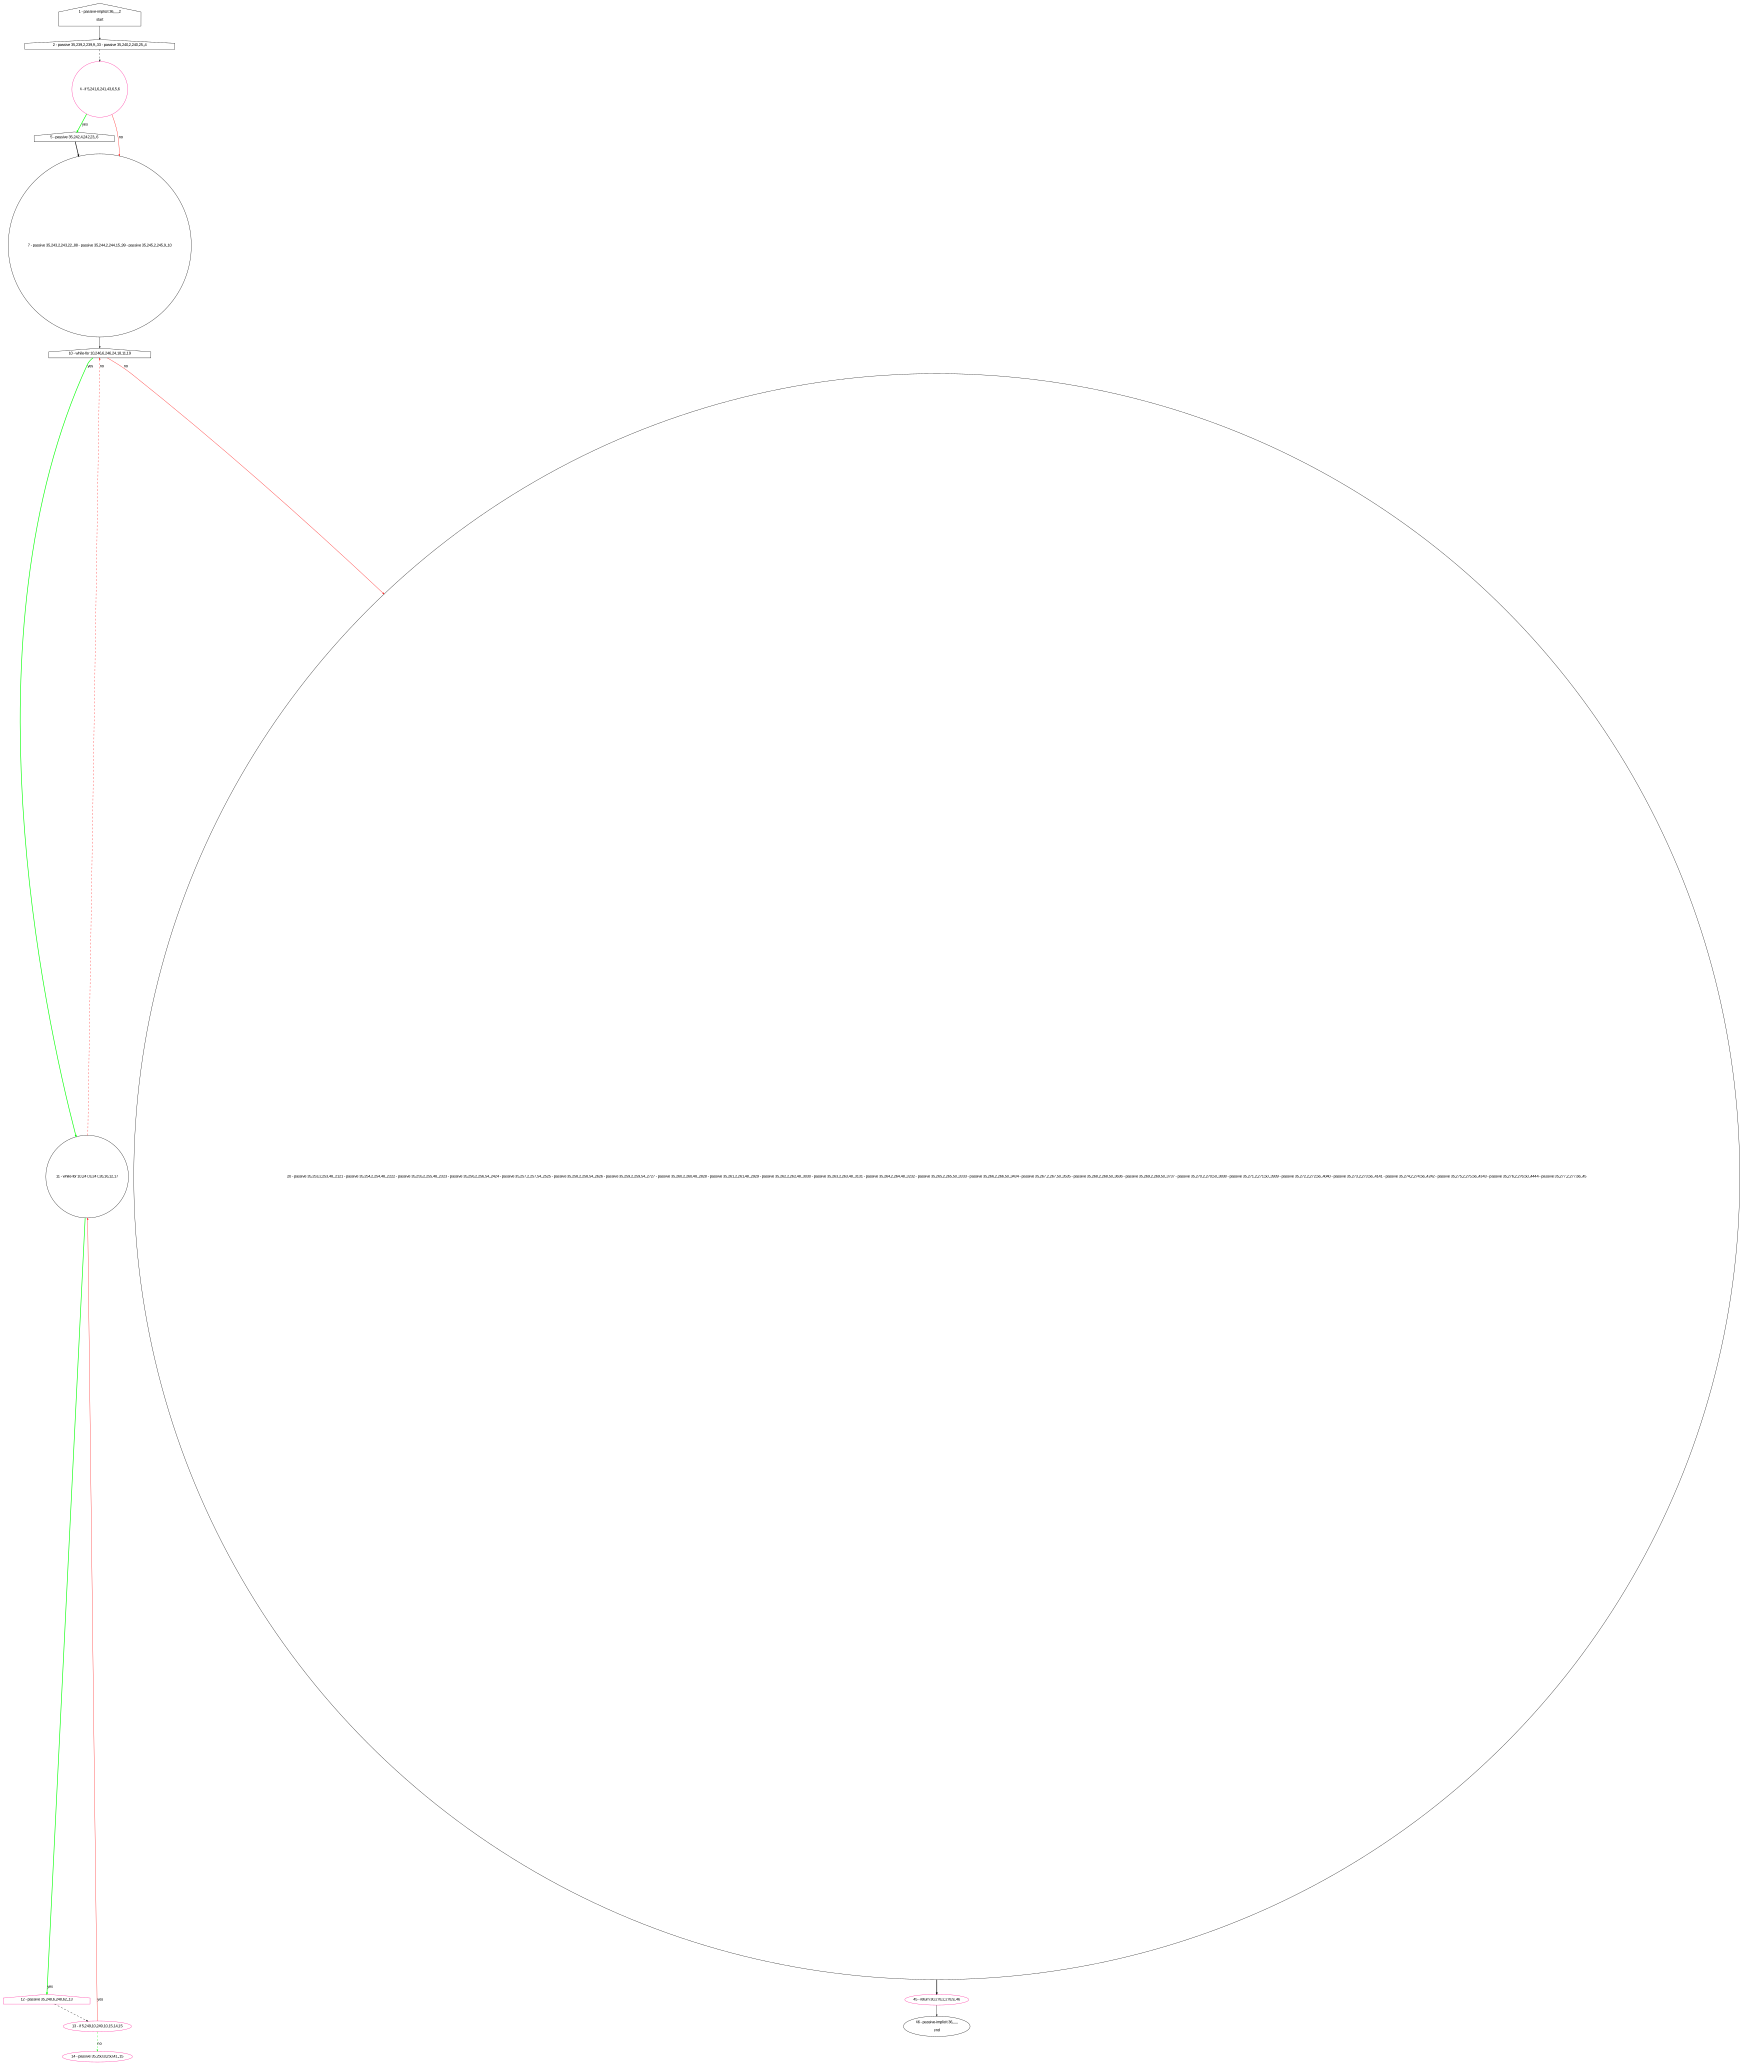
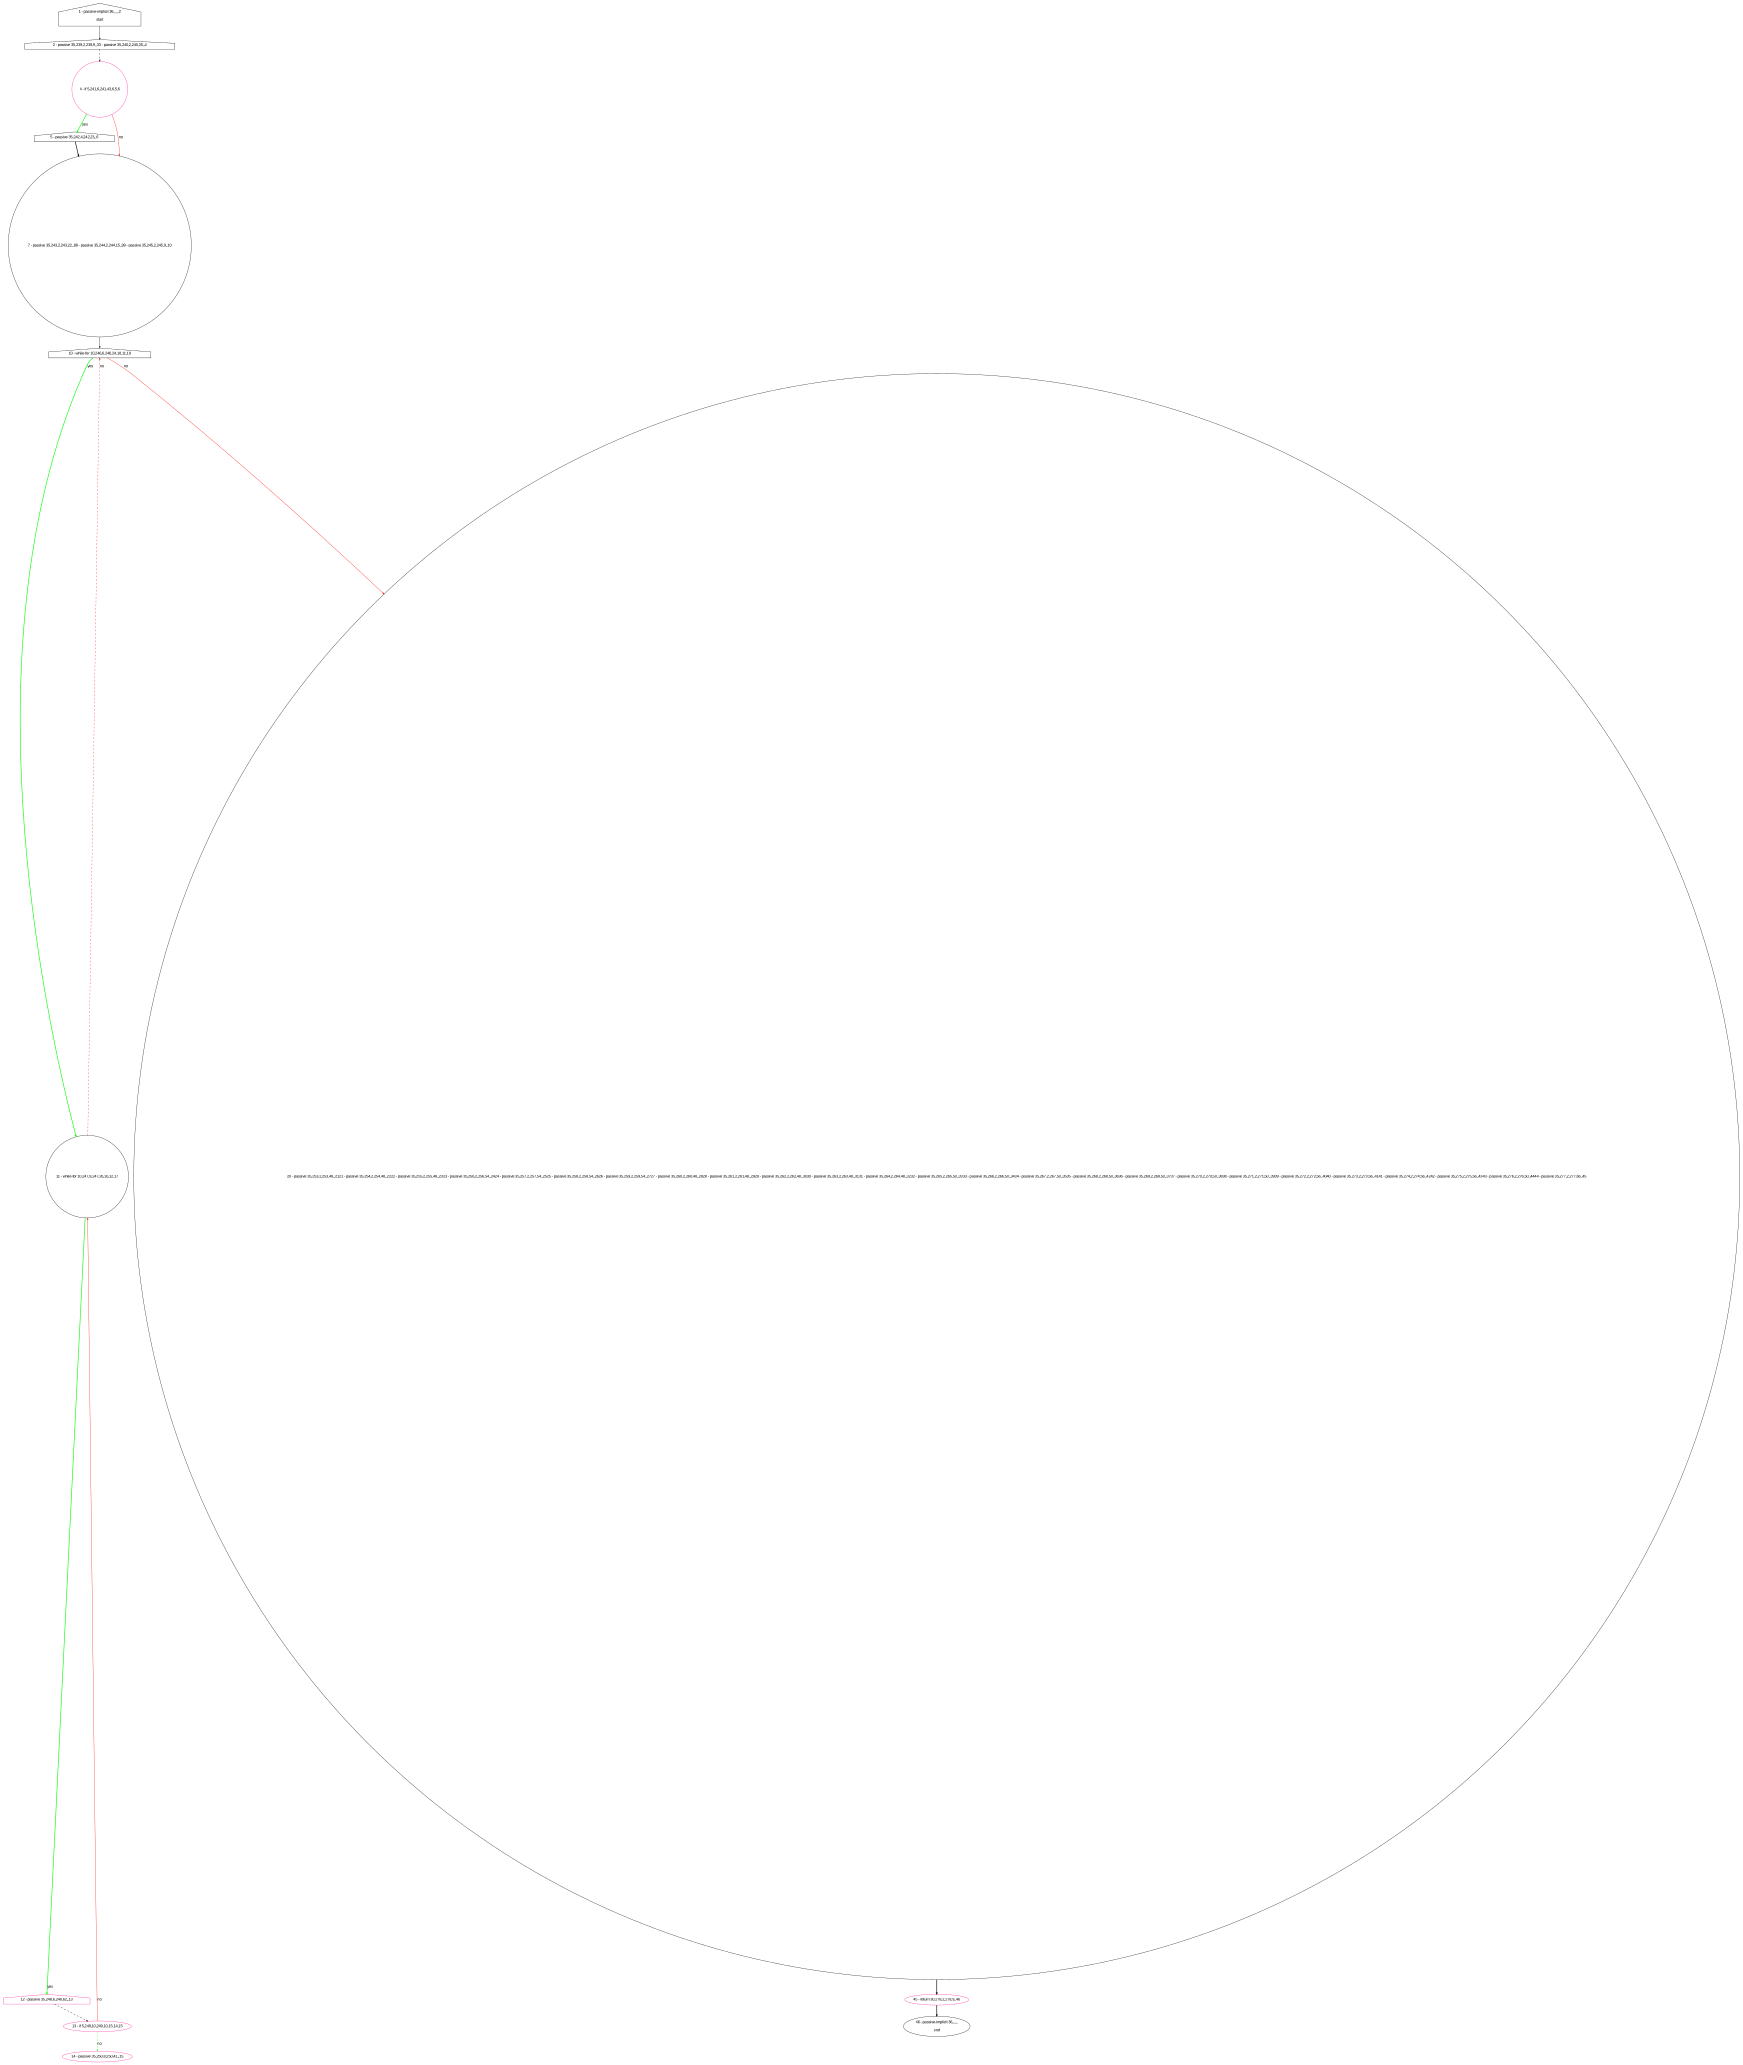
edge "13 - if 5,249,10,249,10,15,14,15" -> "11 - while-for 10,247,8,247,26,16,12,17": label "yes" -> "no"
edge "45 - return 30,278,2,278,9,,46" -> "46 - passive-implicit 36,,,,,, end": style solid -> bold
